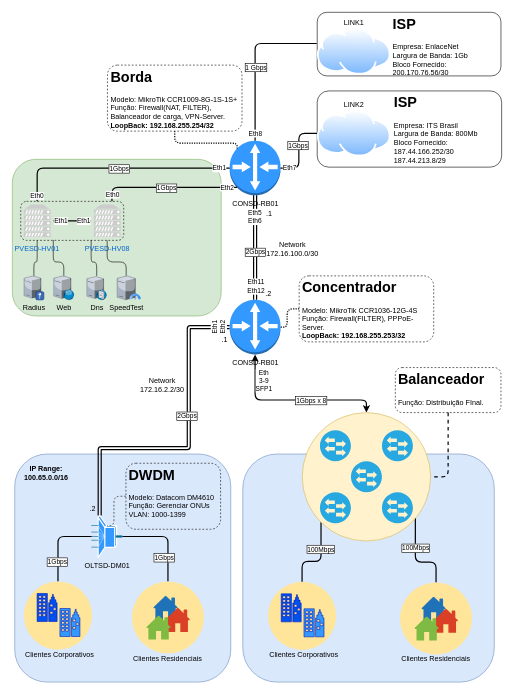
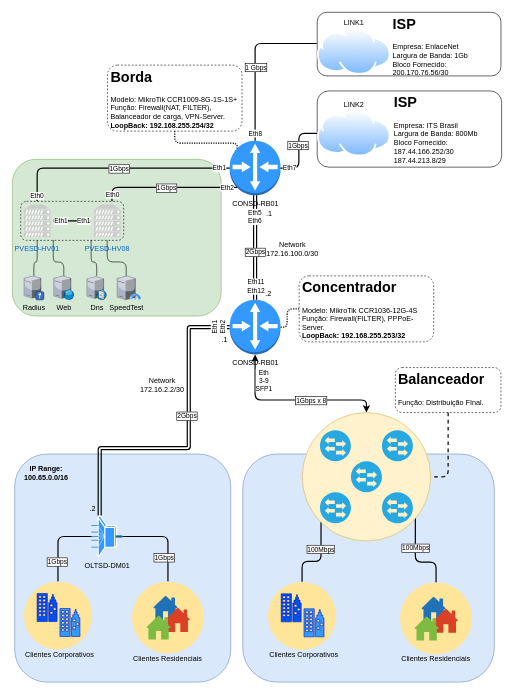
node "DWDMModelo: Datacom DM4610 Função: Gerenciar ONUs VLAN: 1000-1399": removed
edge "DWDMModelo: Datacom DM4610 Função: Gerenciar ONUs VLAN: 1000-1399" -- "OLTSD-DM01": removed
